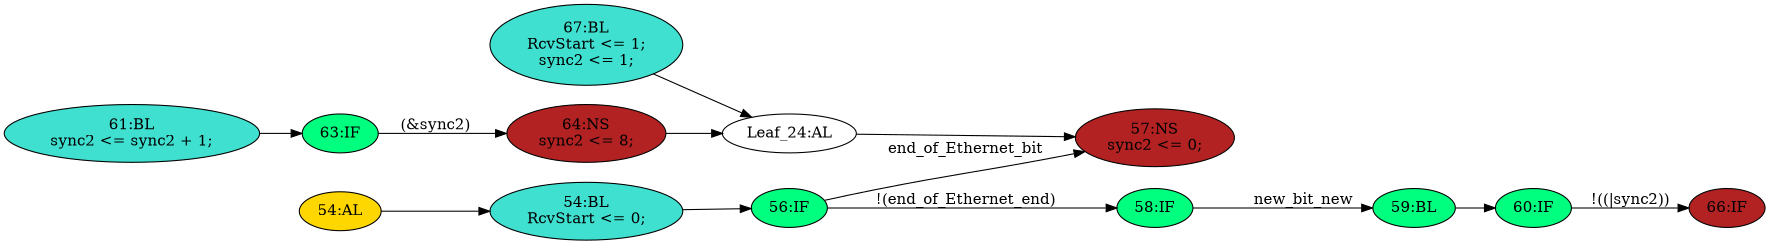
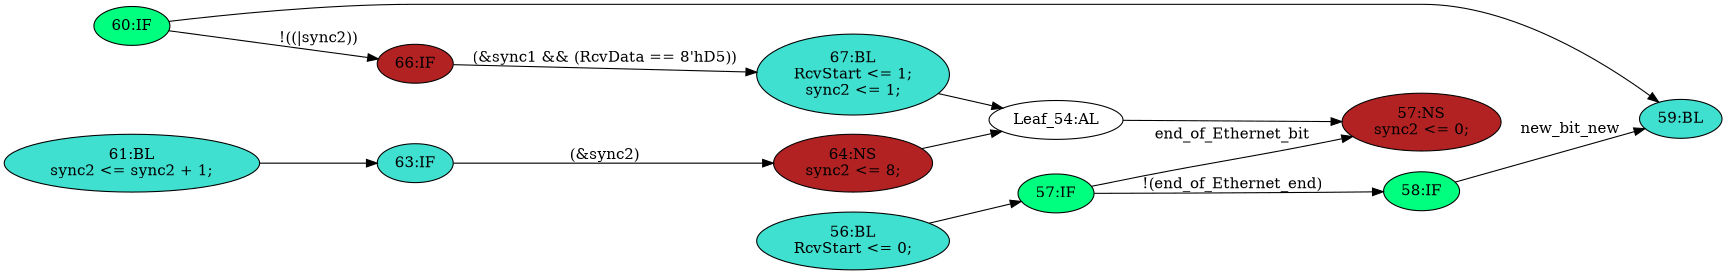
edge "66:IF" -> "67:BL RcvStart <= 1; sync2 <= 1;": added, label "(&sync1 && (RcvData == 8'hD5))"
node "63:IF": fillcolor springgreen -> turquoise
node "Leaf_24:AL": label "Leaf_24:AL" -> "Leaf_54:AL"
node "56:IF": label "56:IF" -> "57:IF"
node "59:BL": fillcolor springgreen -> turquoise
edge "59:BL" -> "60:IF": reversed
node "54:AL": removed
node "54:BL RcvStart <= 0;": label "54:BL RcvStart <= 0;" -> "56:BL RcvStart <= 0;"
